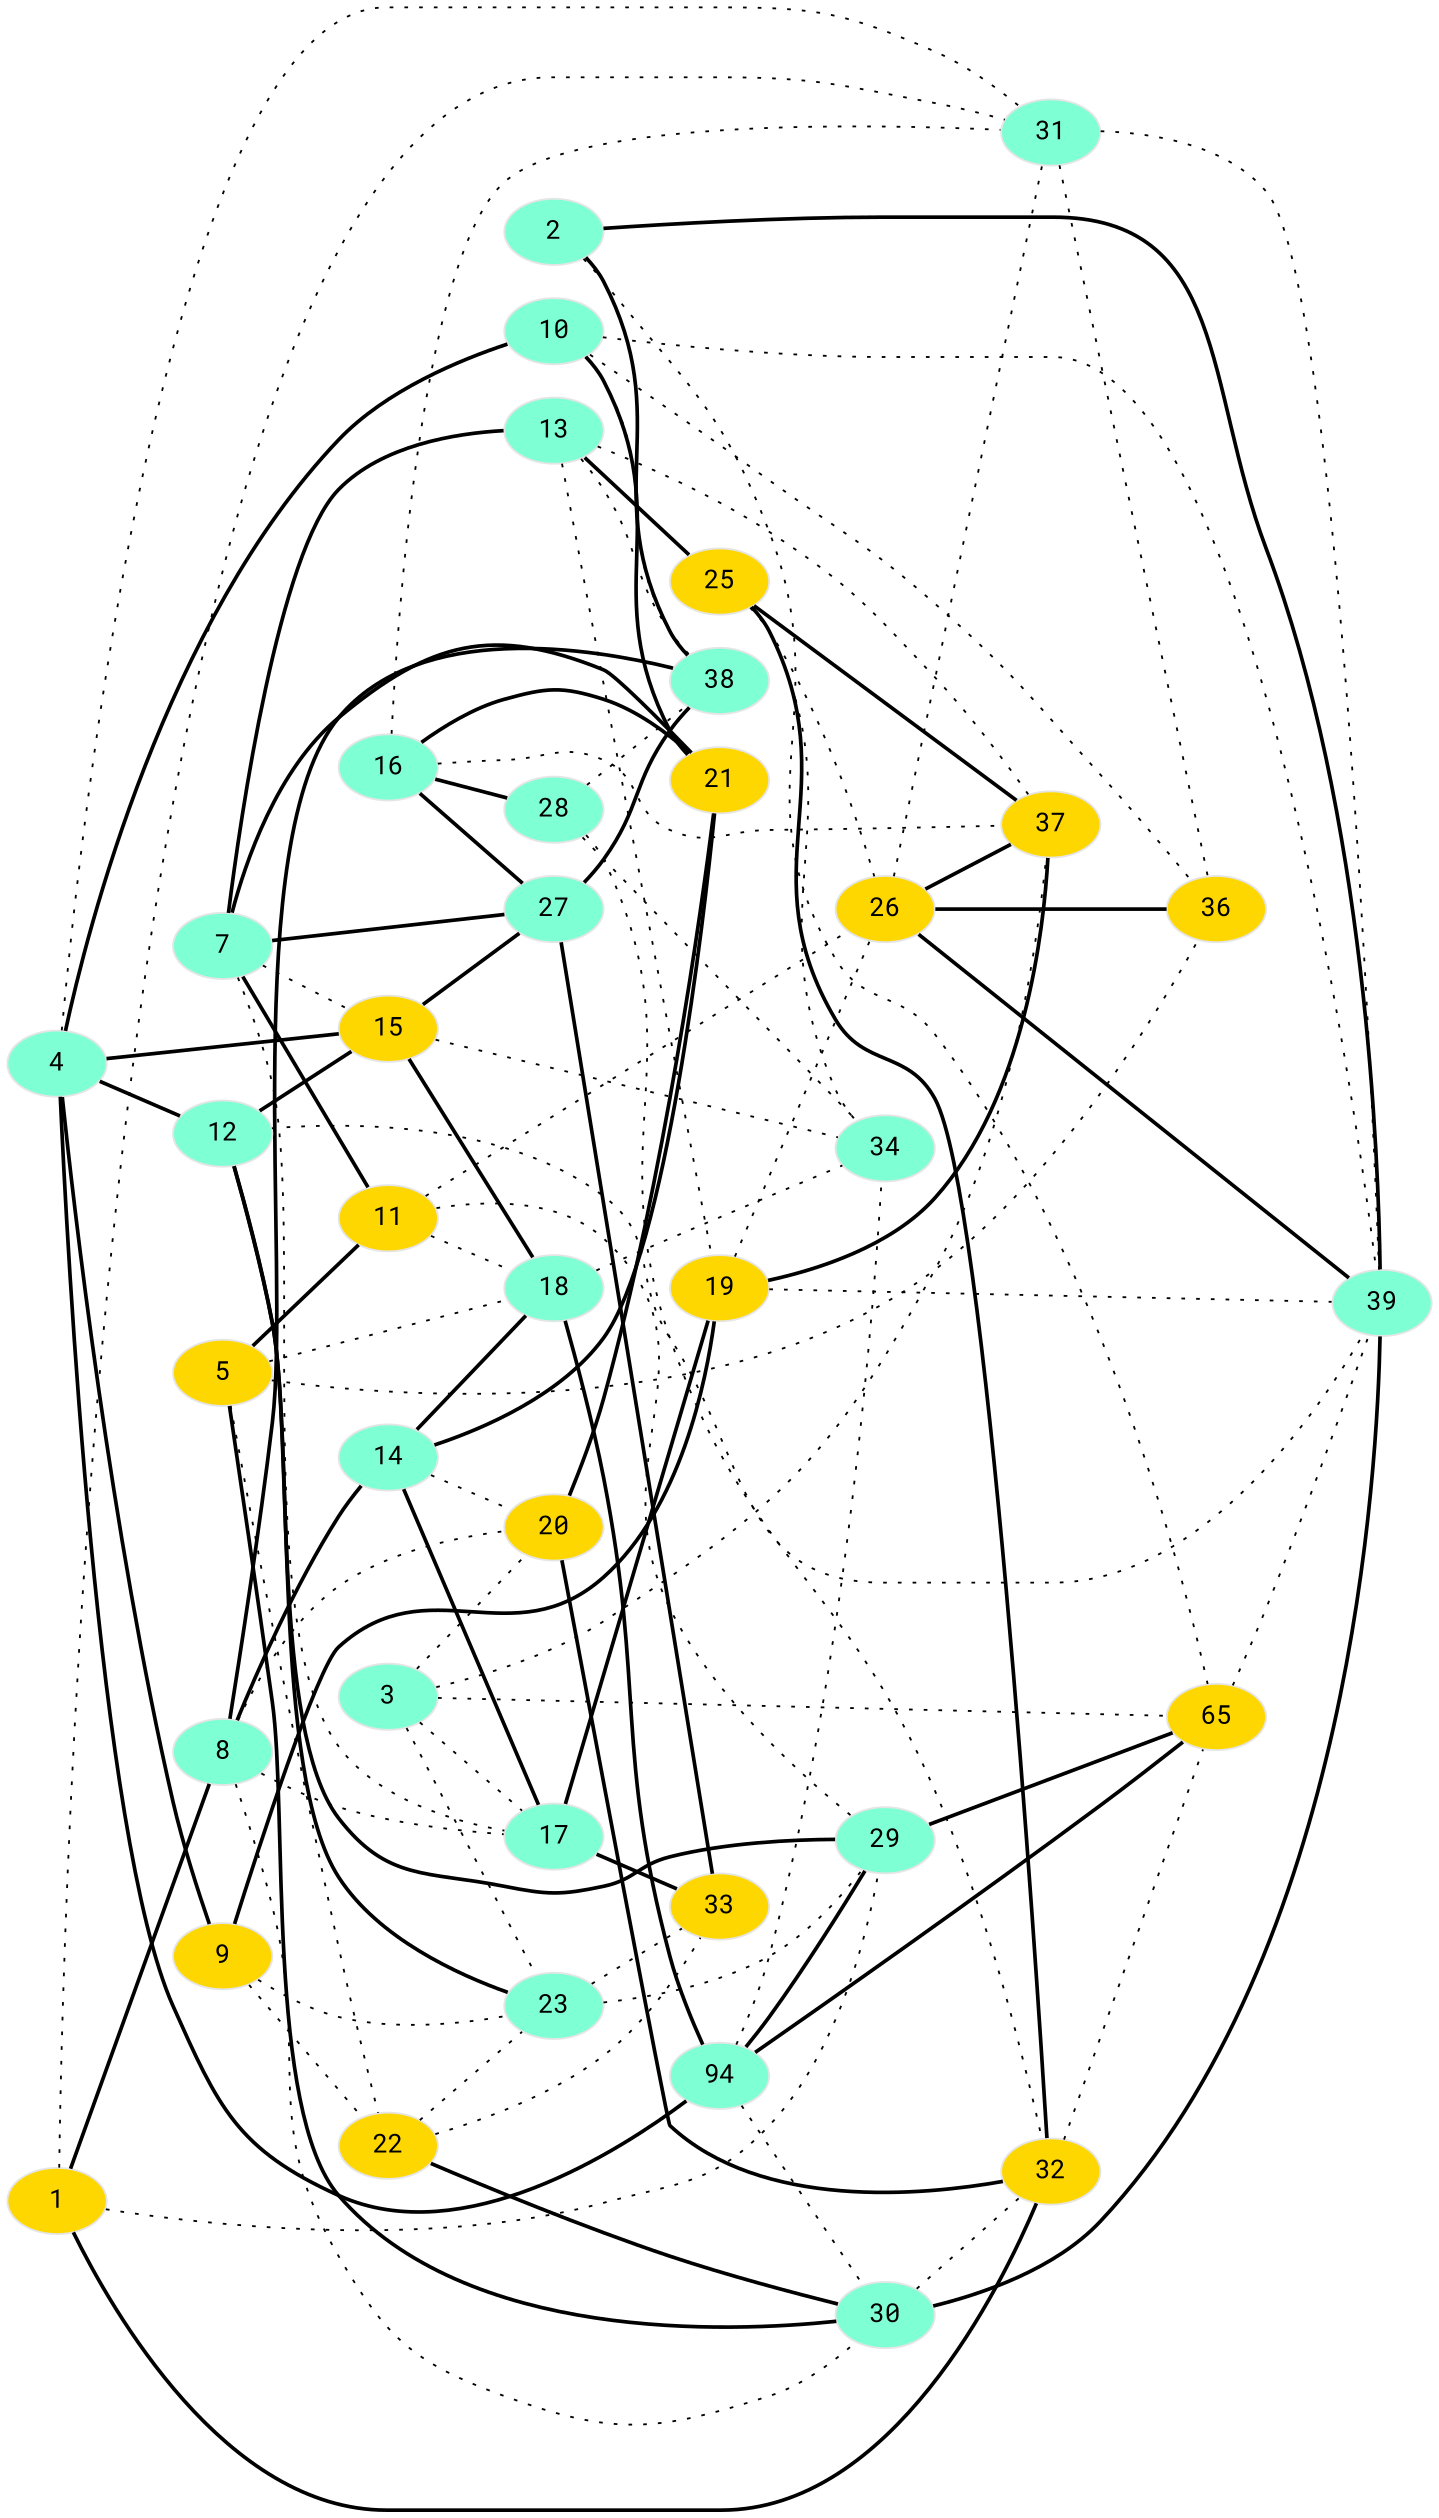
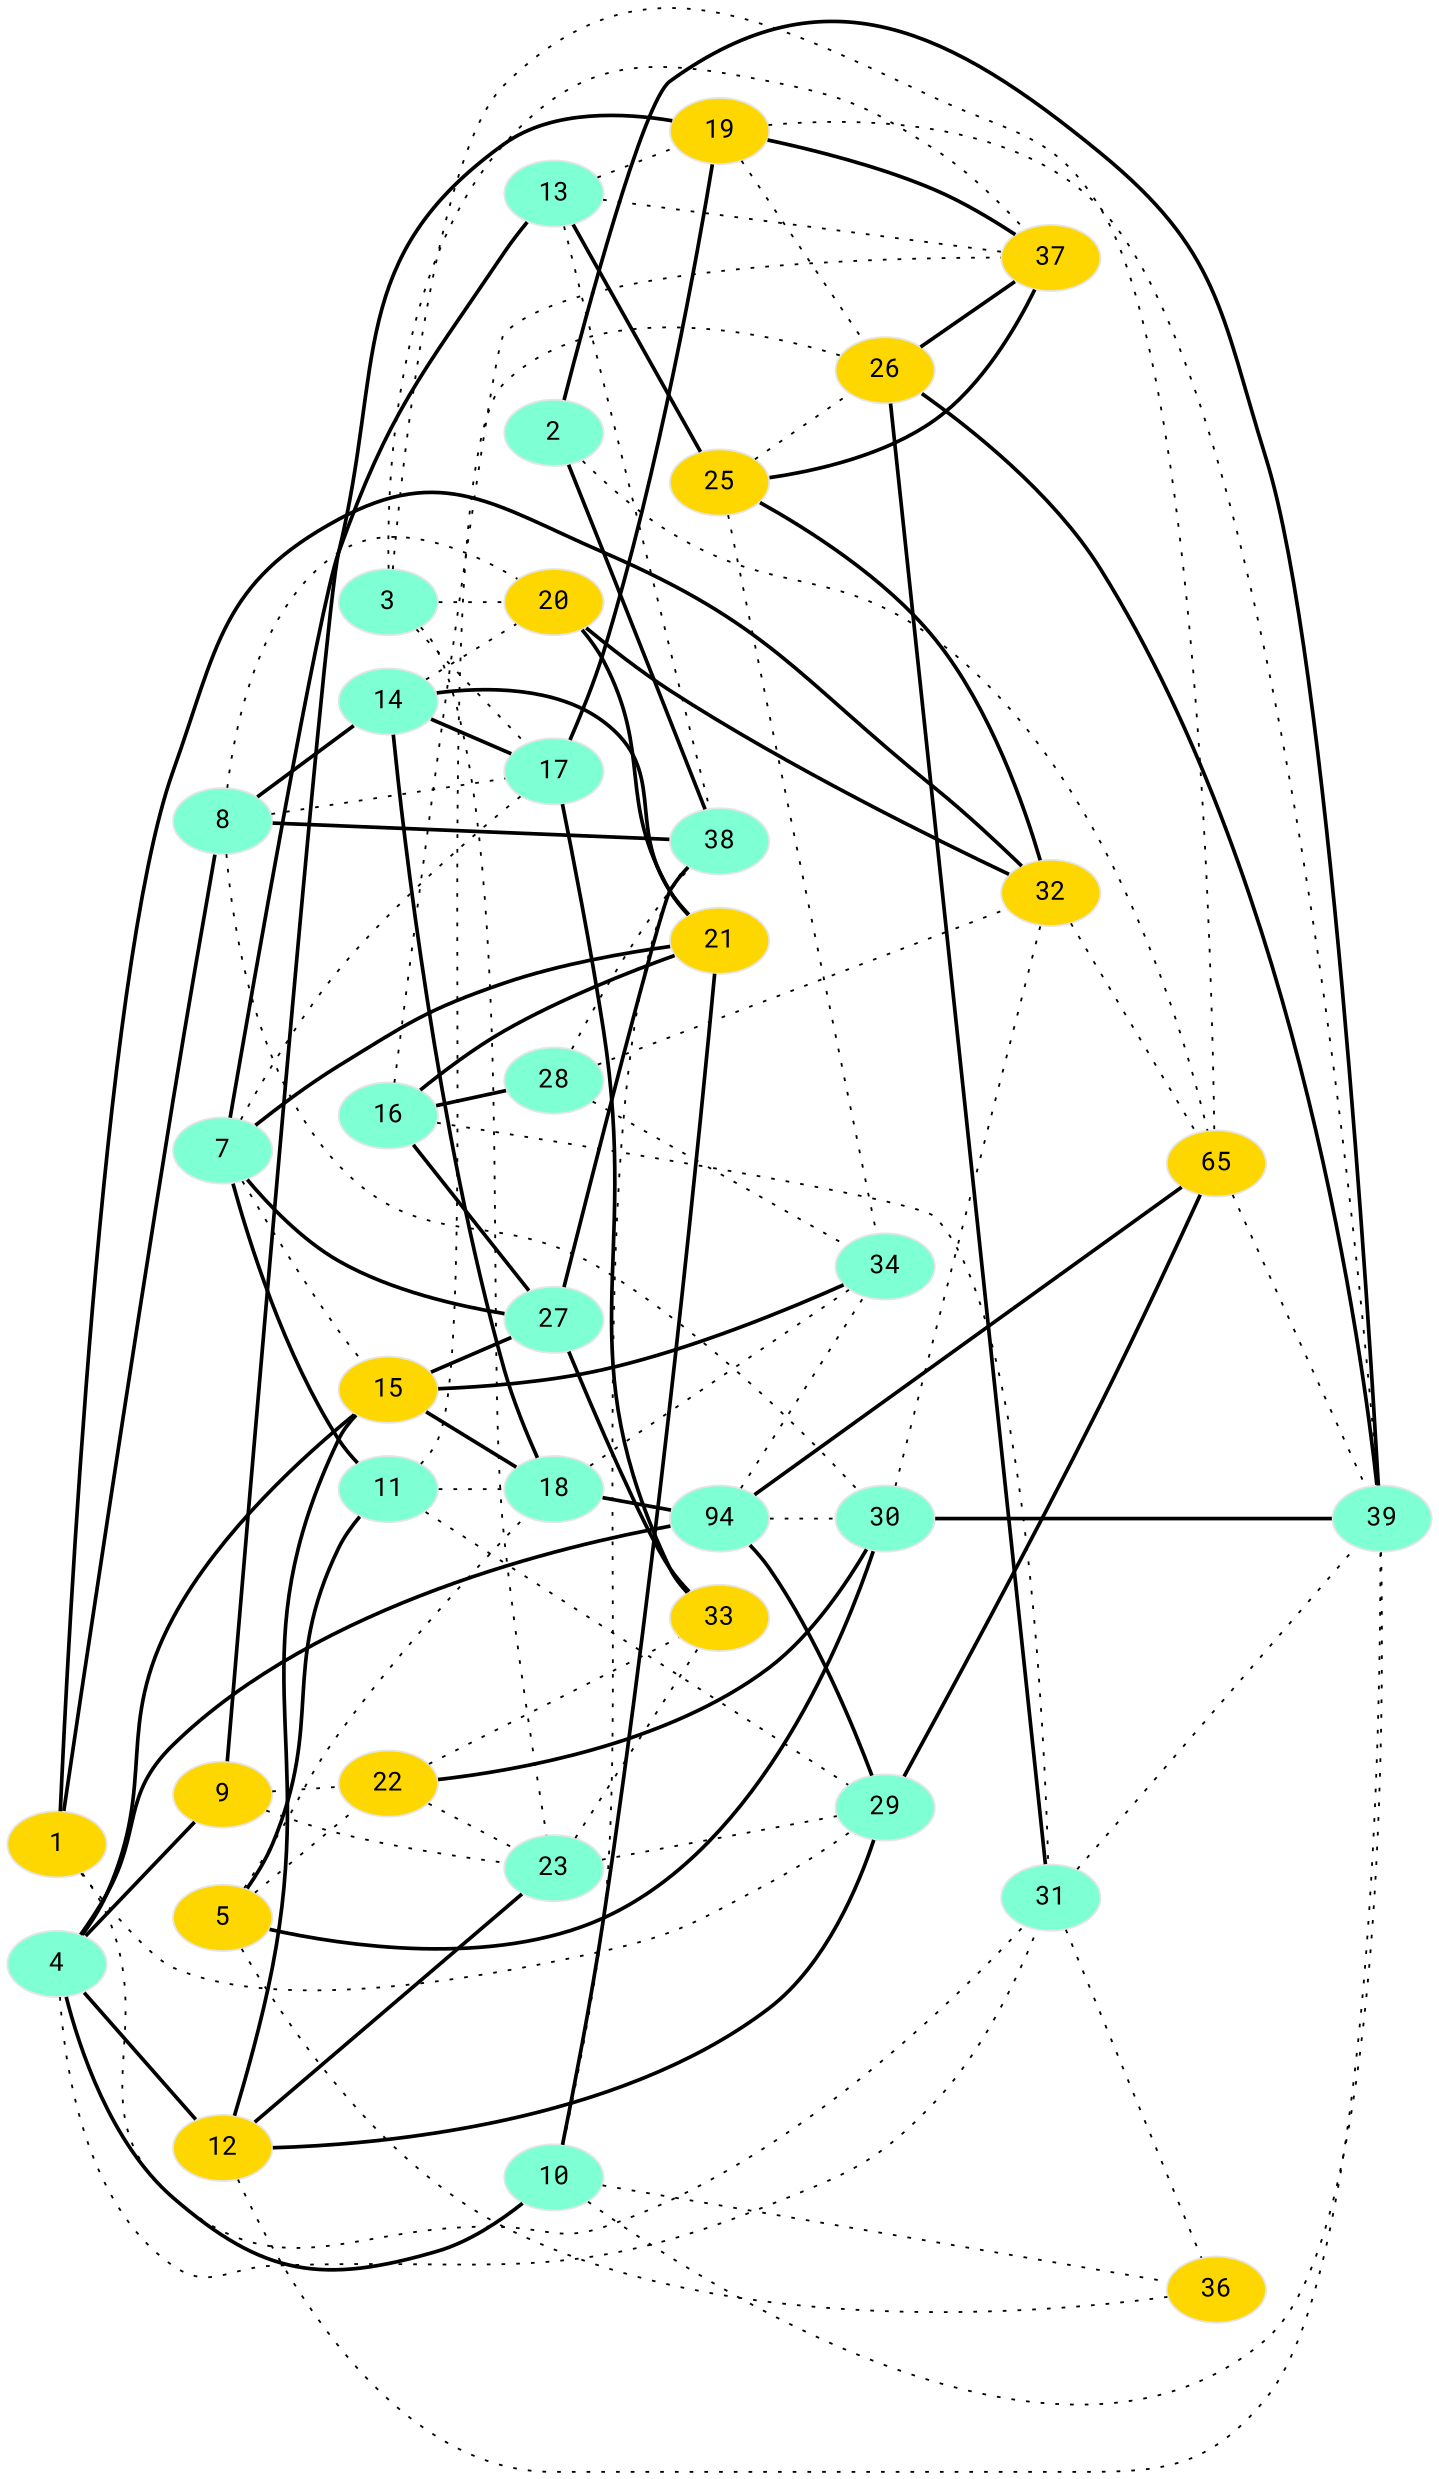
edge "31" -- "26": style dotted -> bold
edge "26" -- "36": removed
edge "15" -- "34": style dotted -> bold
node "12": fillcolor aquamarine -> gold
node "11": fillcolor gold -> aquamarine
